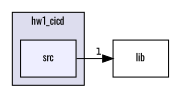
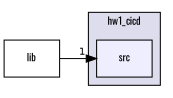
edge "src" -> "lib": reversed
